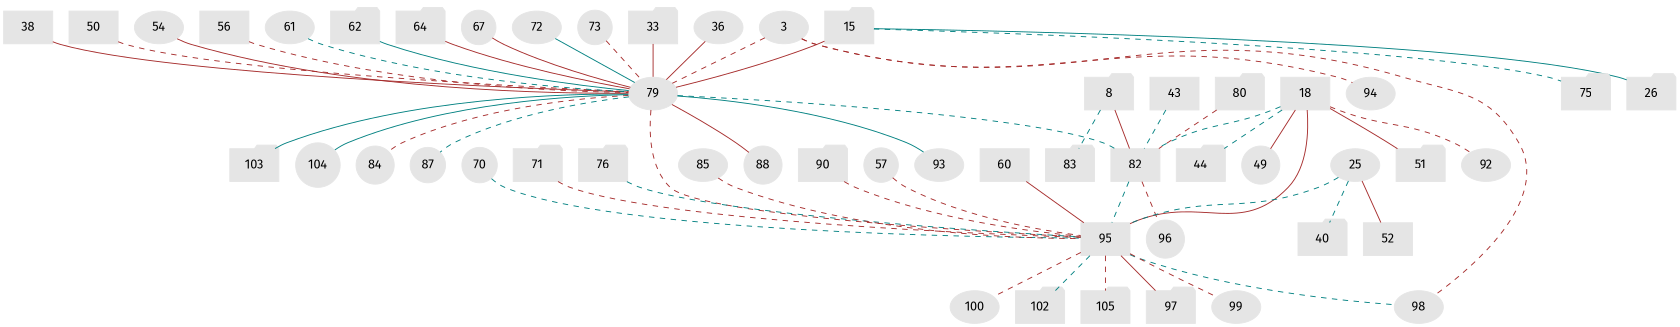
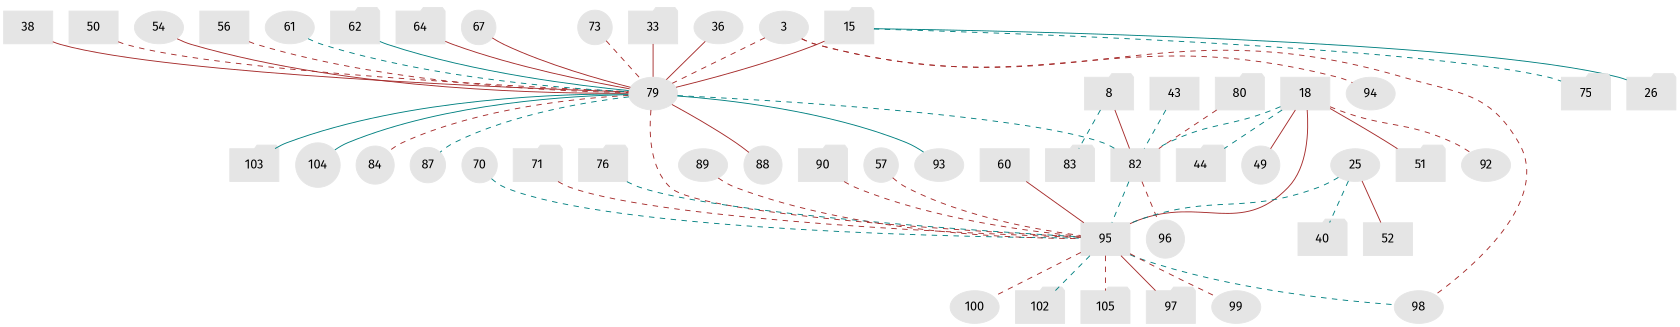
node "72": removed
node "85": label "85" -> "89"
